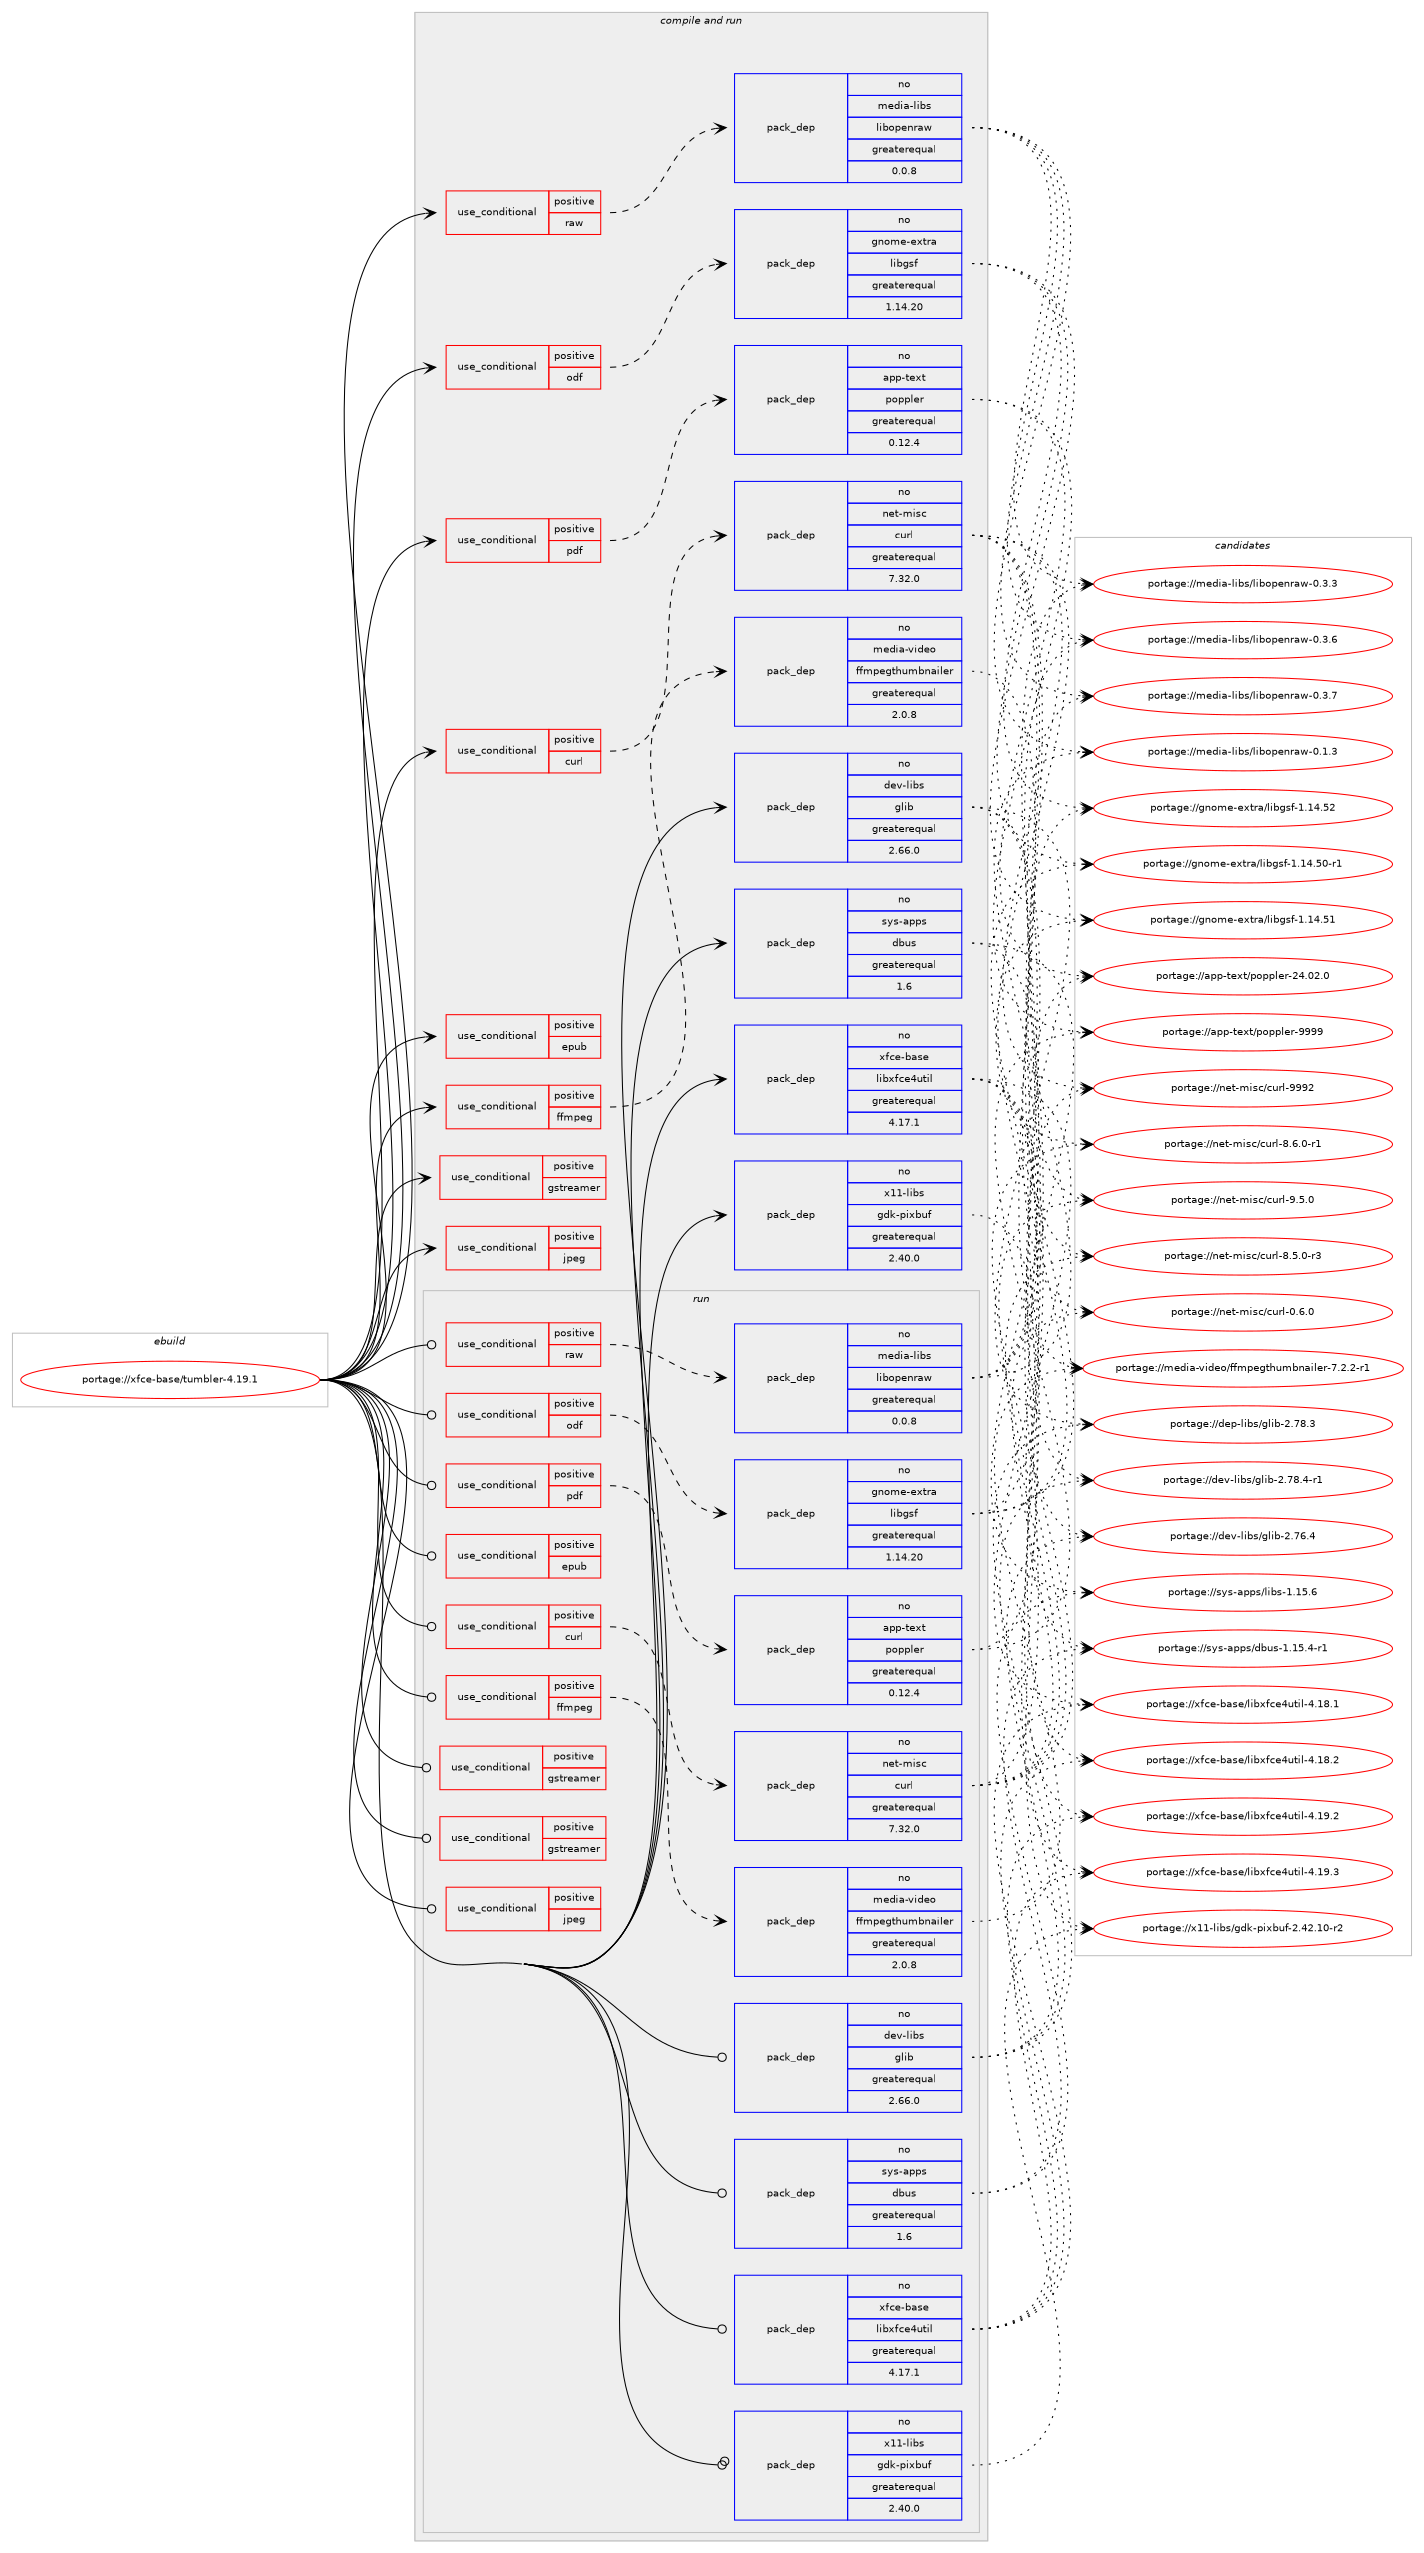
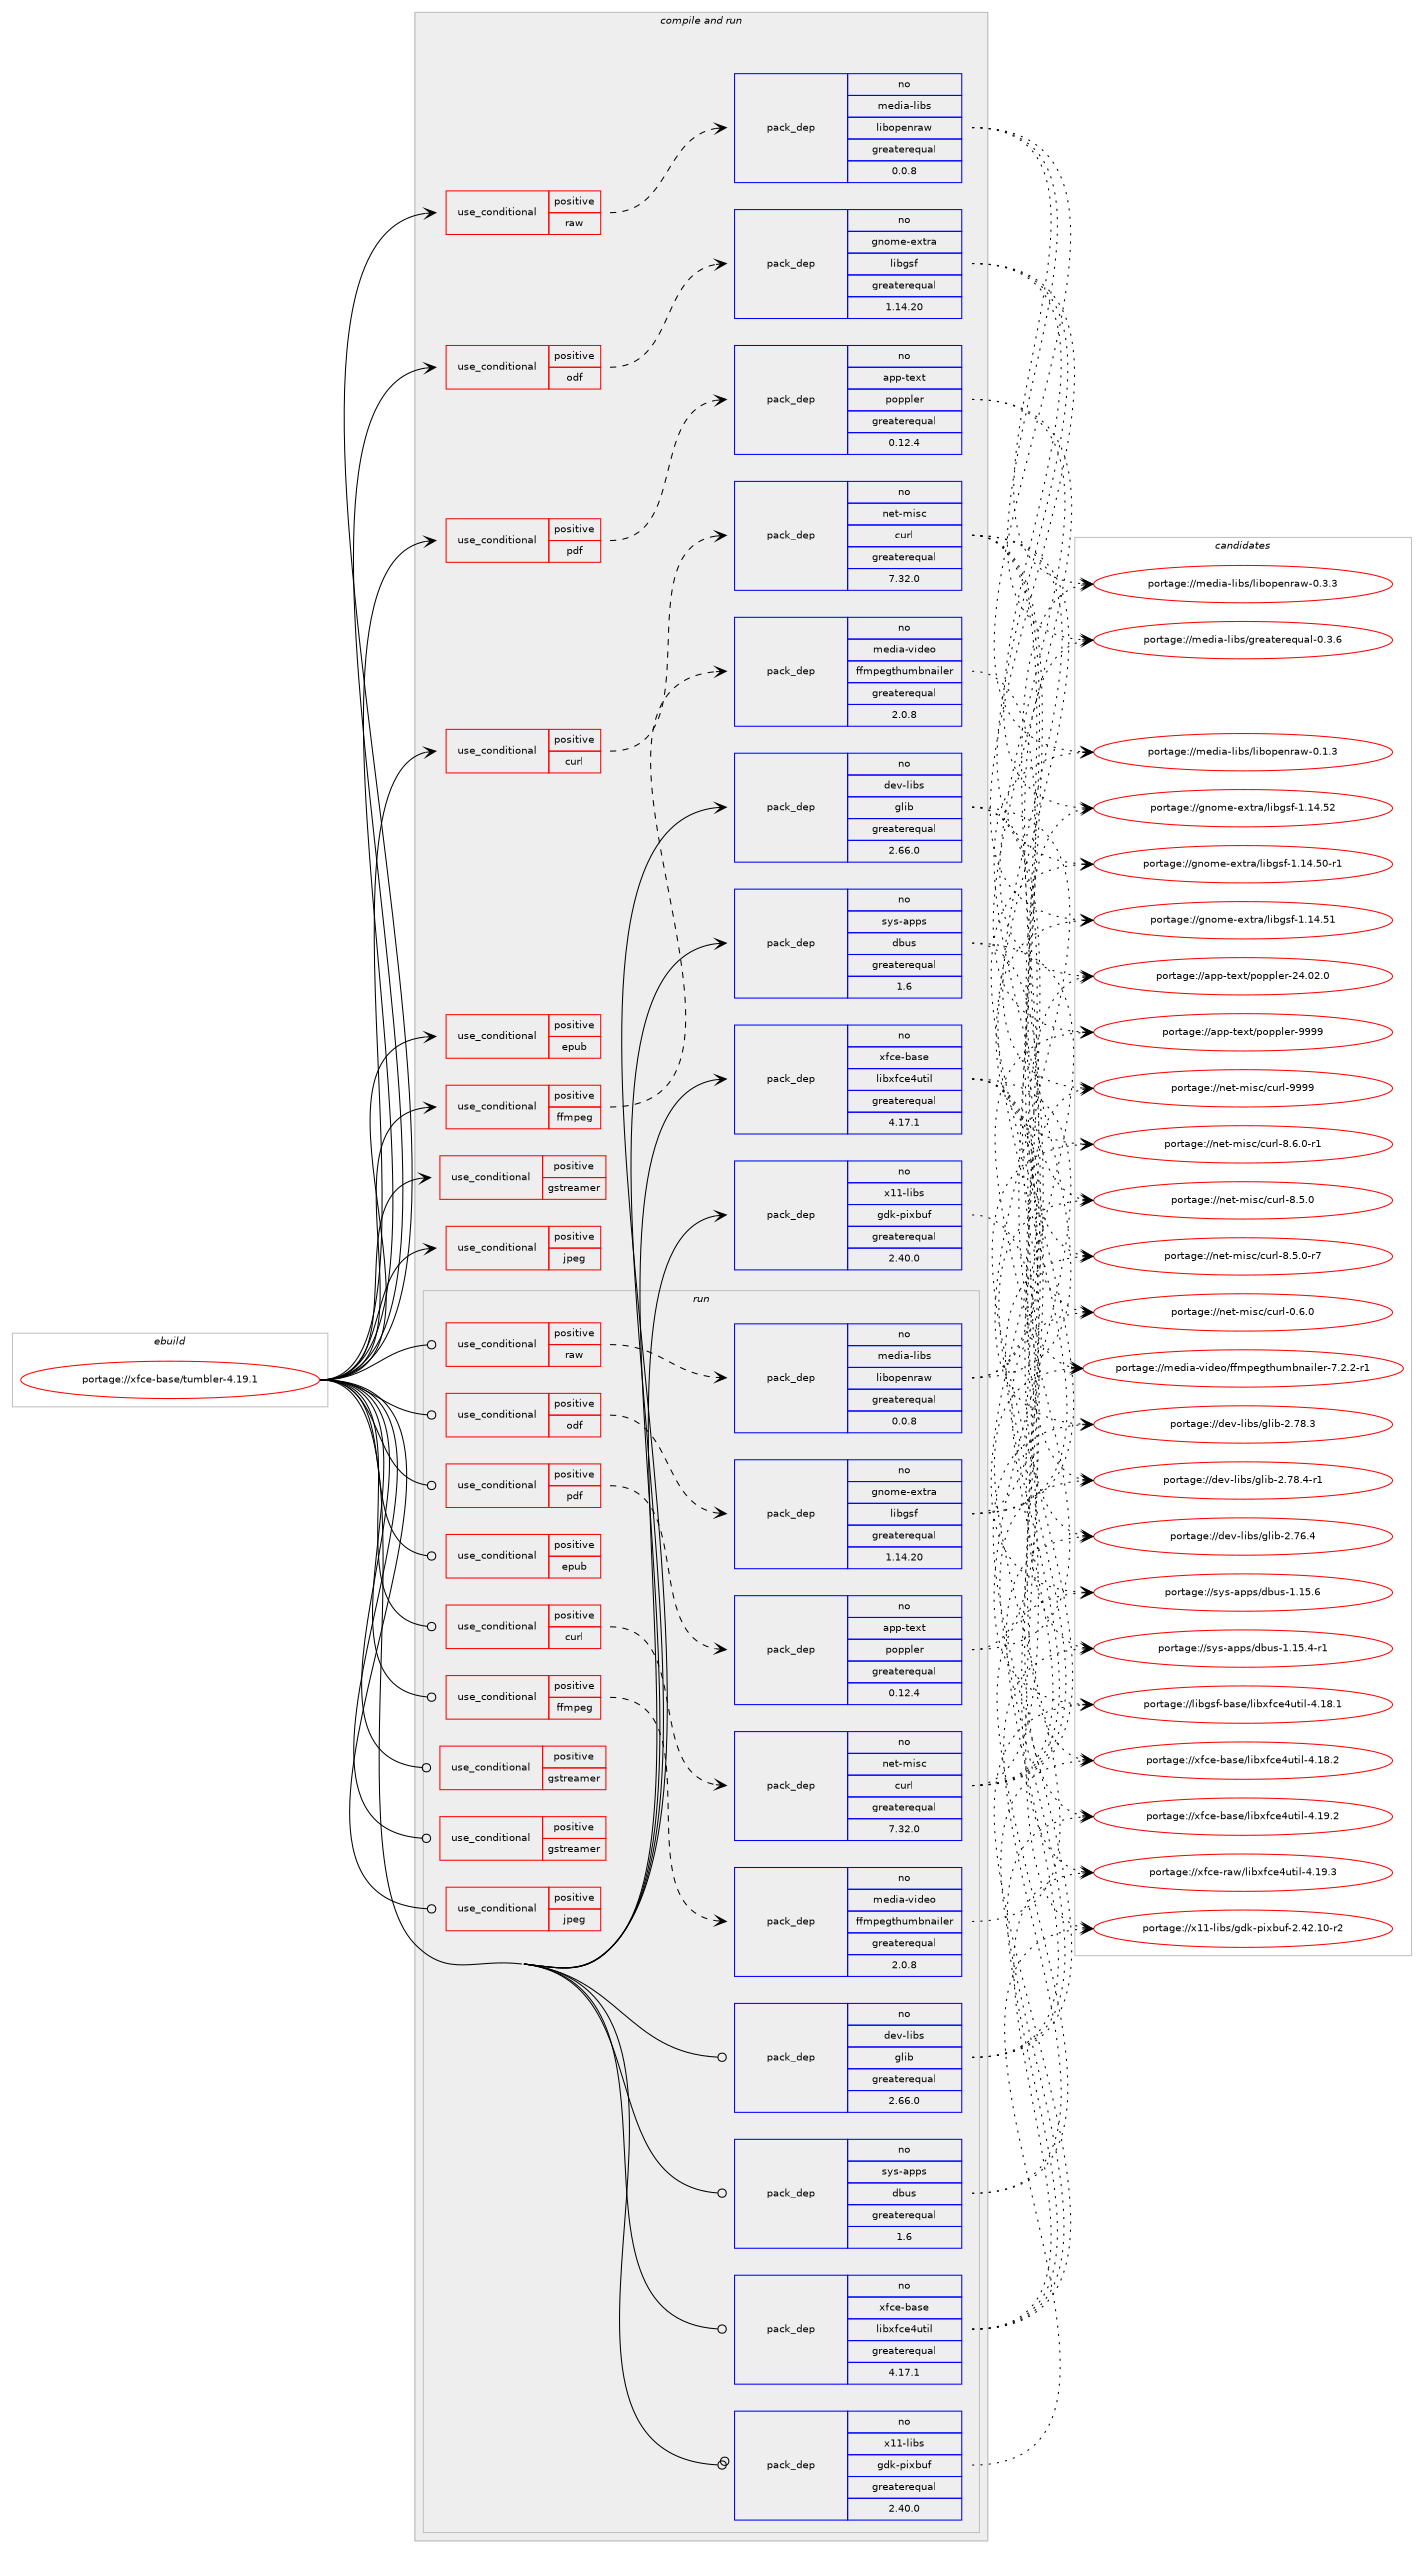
node "portage://media-libs/libopenraw-0.3.6": label "portage://media-libs/libopenraw-0.3.6" -> "portage://media-libs/greaterequal-0.3.6"
node "portage://media-libs/libopenraw-0.3.7": removed
node "portage://net-misc/curl-9992": label "portage://net-misc/curl-9992" -> "portage://net-misc/curl-9999"
node "portage://net-misc/curl-9.5.0": label "portage://net-misc/curl-9.5.0" -> "portage://net-misc/curl-8.5.0"
node "portage://net-misc/curl-8.5.0-r3": label "portage://net-misc/curl-8.5.0-r3" -> "portage://net-misc/curl-8.5.0-r7"
node "portage://dep-libs/glib-2.78.3": label "portage://dep-libs/glib-2.78.3" -> "portage://dev-libs/glib-2.78.3"
node "portage://sys-apps/libs-1.15.6": label "portage://sys-apps/libs-1.15.6" -> "portage://sys-apps/dbus-1.15.6"
node "portage://xfce-base/libxfce4util-4.18.1": label "portage://xfce-base/libxfce4util-4.18.1" -> "portage://libgsf-base/libxfce4util-4.18.1"
node "portage://xfce-base/libxfce4util-4.19.3": label "portage://xfce-base/libxfce4util-4.19.3" -> "portage://xfce-raw/libxfce4util-4.19.3"
